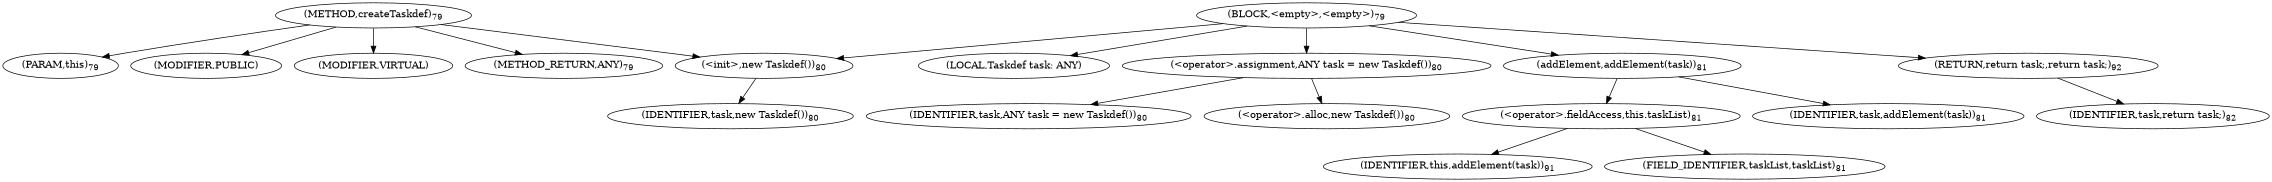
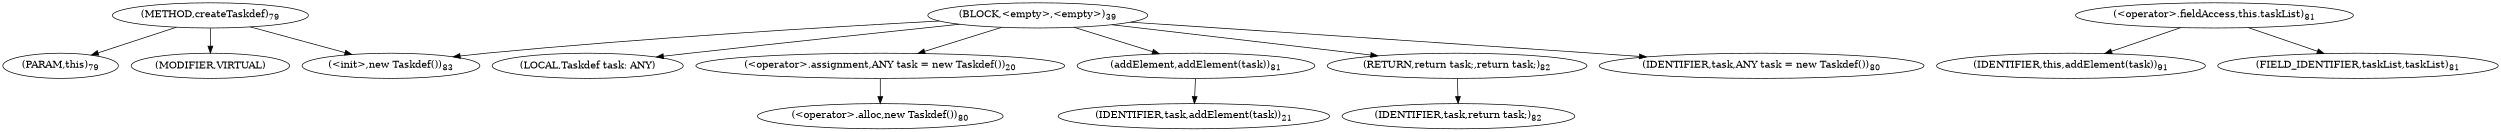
node "(BLOCK,<empty>,<empty>)": text "79" -> "39"
node "(<init>,new Taskdef())": text "80" -> "83"
node "(<operator>.assignment,ANY task = new Taskdef())": text "80" -> "20"
node "(RETURN,return task;,return task;)": text "92" -> "82"
node "(MODIFIER,PUBLIC)": removed
node "(METHOD_RETURN,ANY)": removed
edge "(addElement,addElement(task))" -> "(<operator>.fieldAccess,this.taskList)": removed
edge "(<operator>.assignment,ANY task = new Taskdef())" -> "(IDENTIFIER,task,ANY task = new Taskdef())": now "(BLOCK,<empty>,<empty>)" -> "(IDENTIFIER,task,ANY task = new Taskdef())"
node "(IDENTIFIER,task,addElement(task))": text "81" -> "21"
node "(IDENTIFIER,task,new Taskdef())": removed
